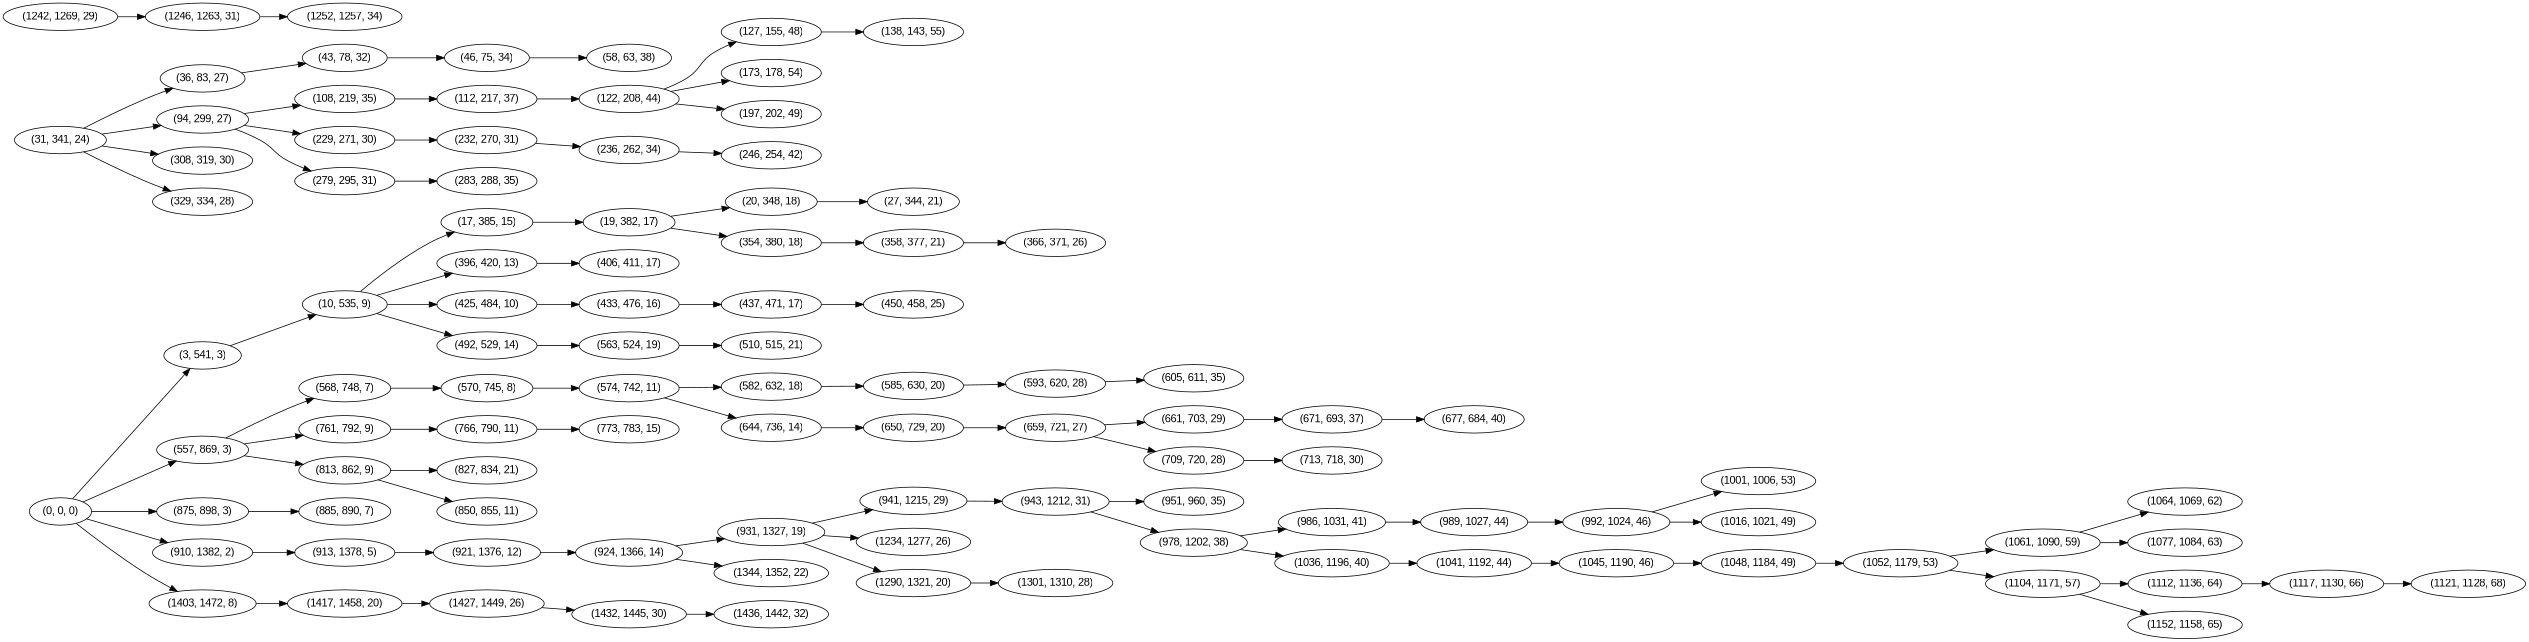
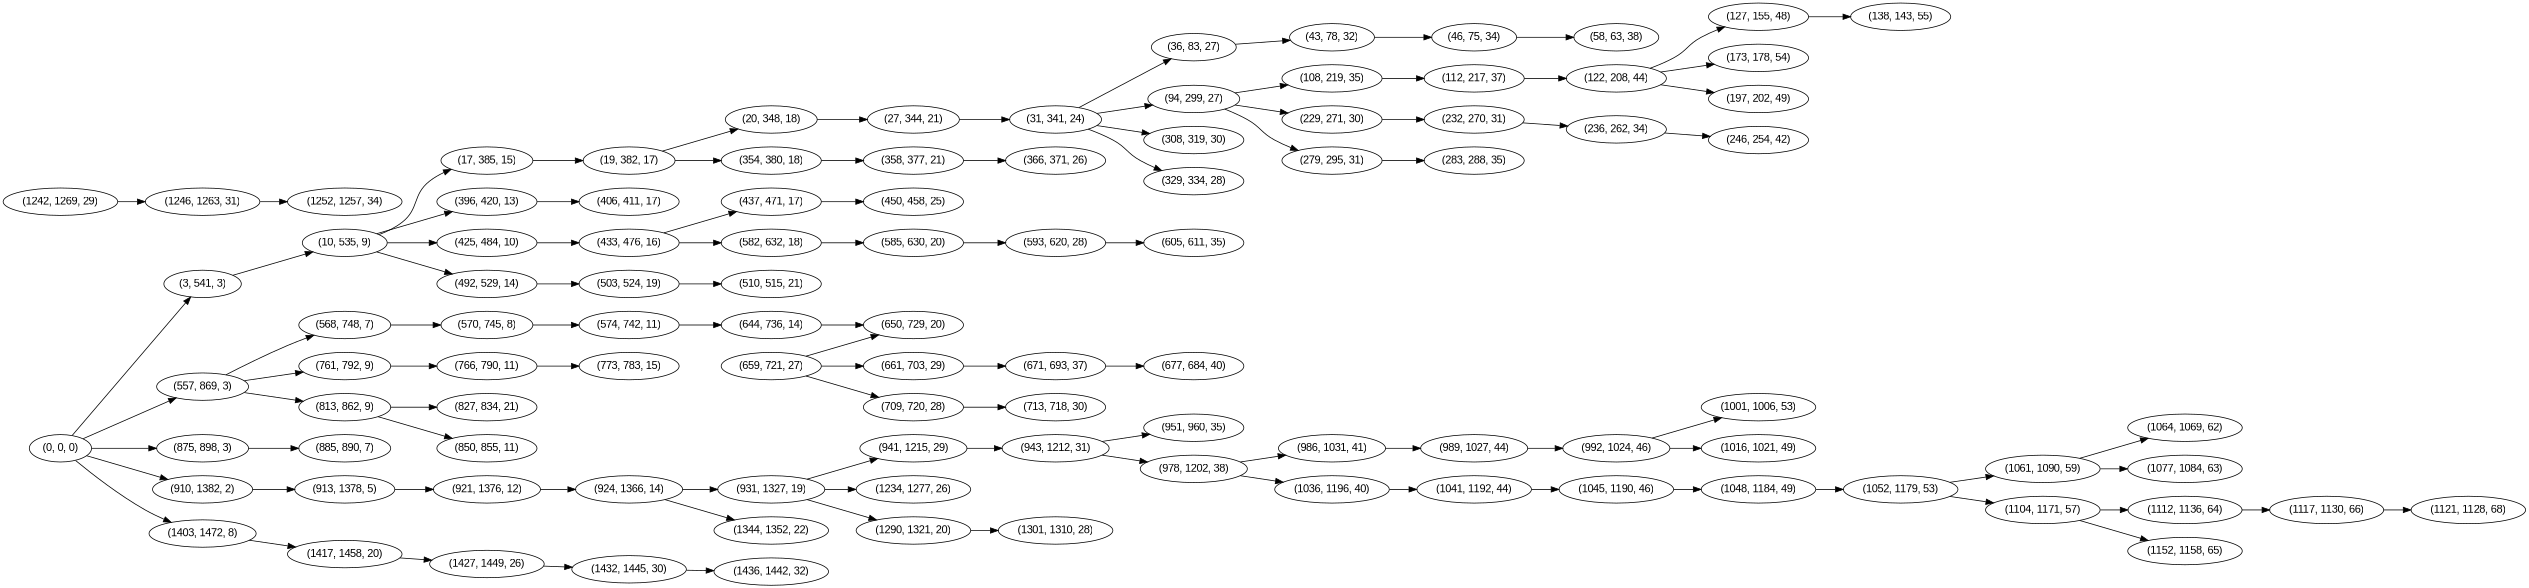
edge "(27, 344, 21)" -> "(31, 341, 24)": added
node "(563, 524, 19)": label "(563, 524, 19)" -> "(503, 524, 19)"
edge "(574, 742, 11)" -> "(582, 632, 18)": now "(433, 476, 16)" -> "(582, 632, 18)"
edge "(650, 729, 20)" -> "(659, 721, 27)": reversed
